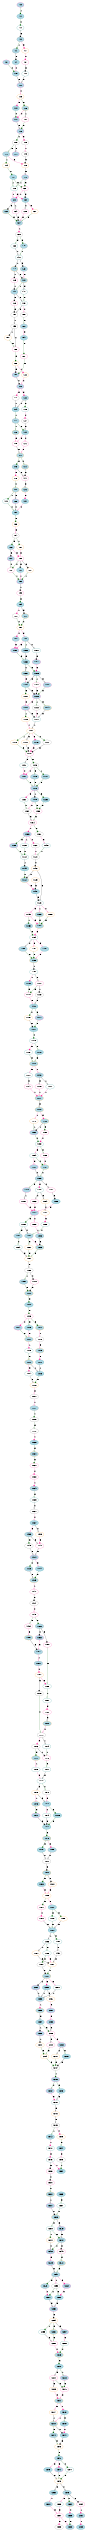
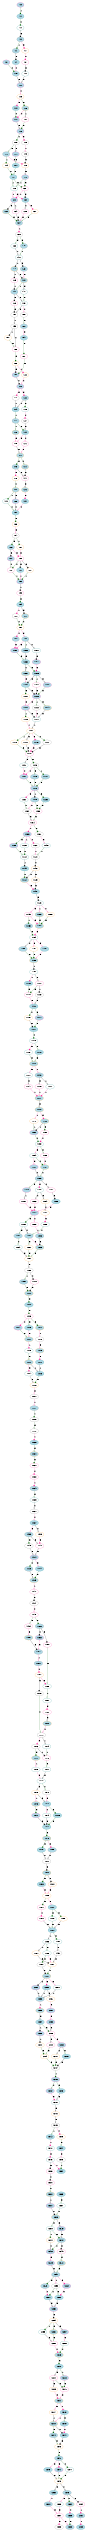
node "S26": added
edge "S143" -> "S148": now "S143" -> "S145"
